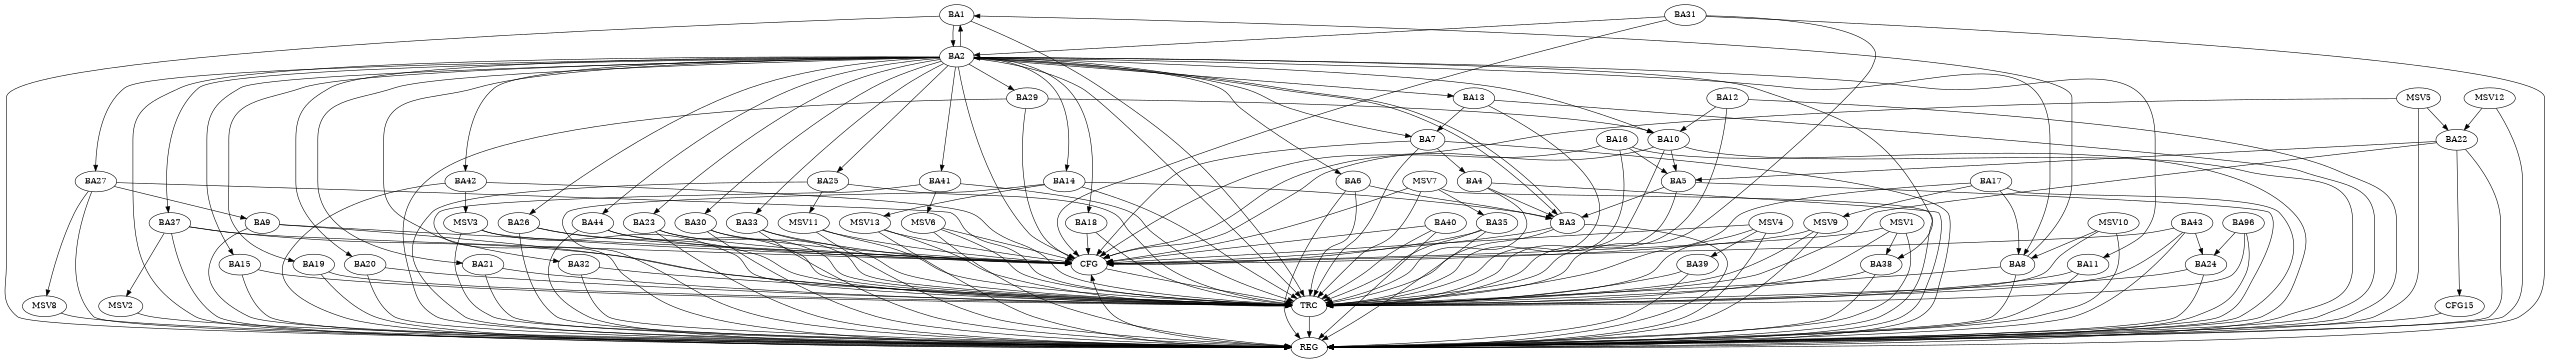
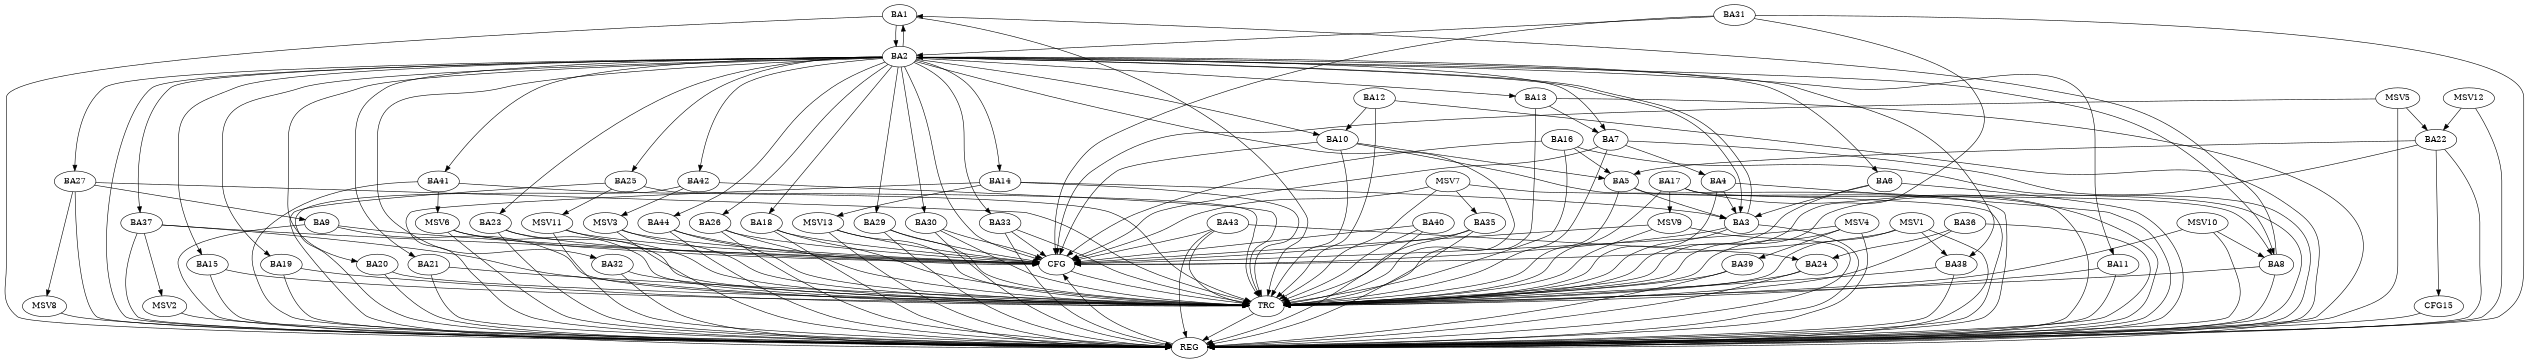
edge "BA29" -> "BA10": now "BA29" -> "TRC"
node "BA96": label "BA96" -> "BA36"
edge "BA18" -> "REG": added
